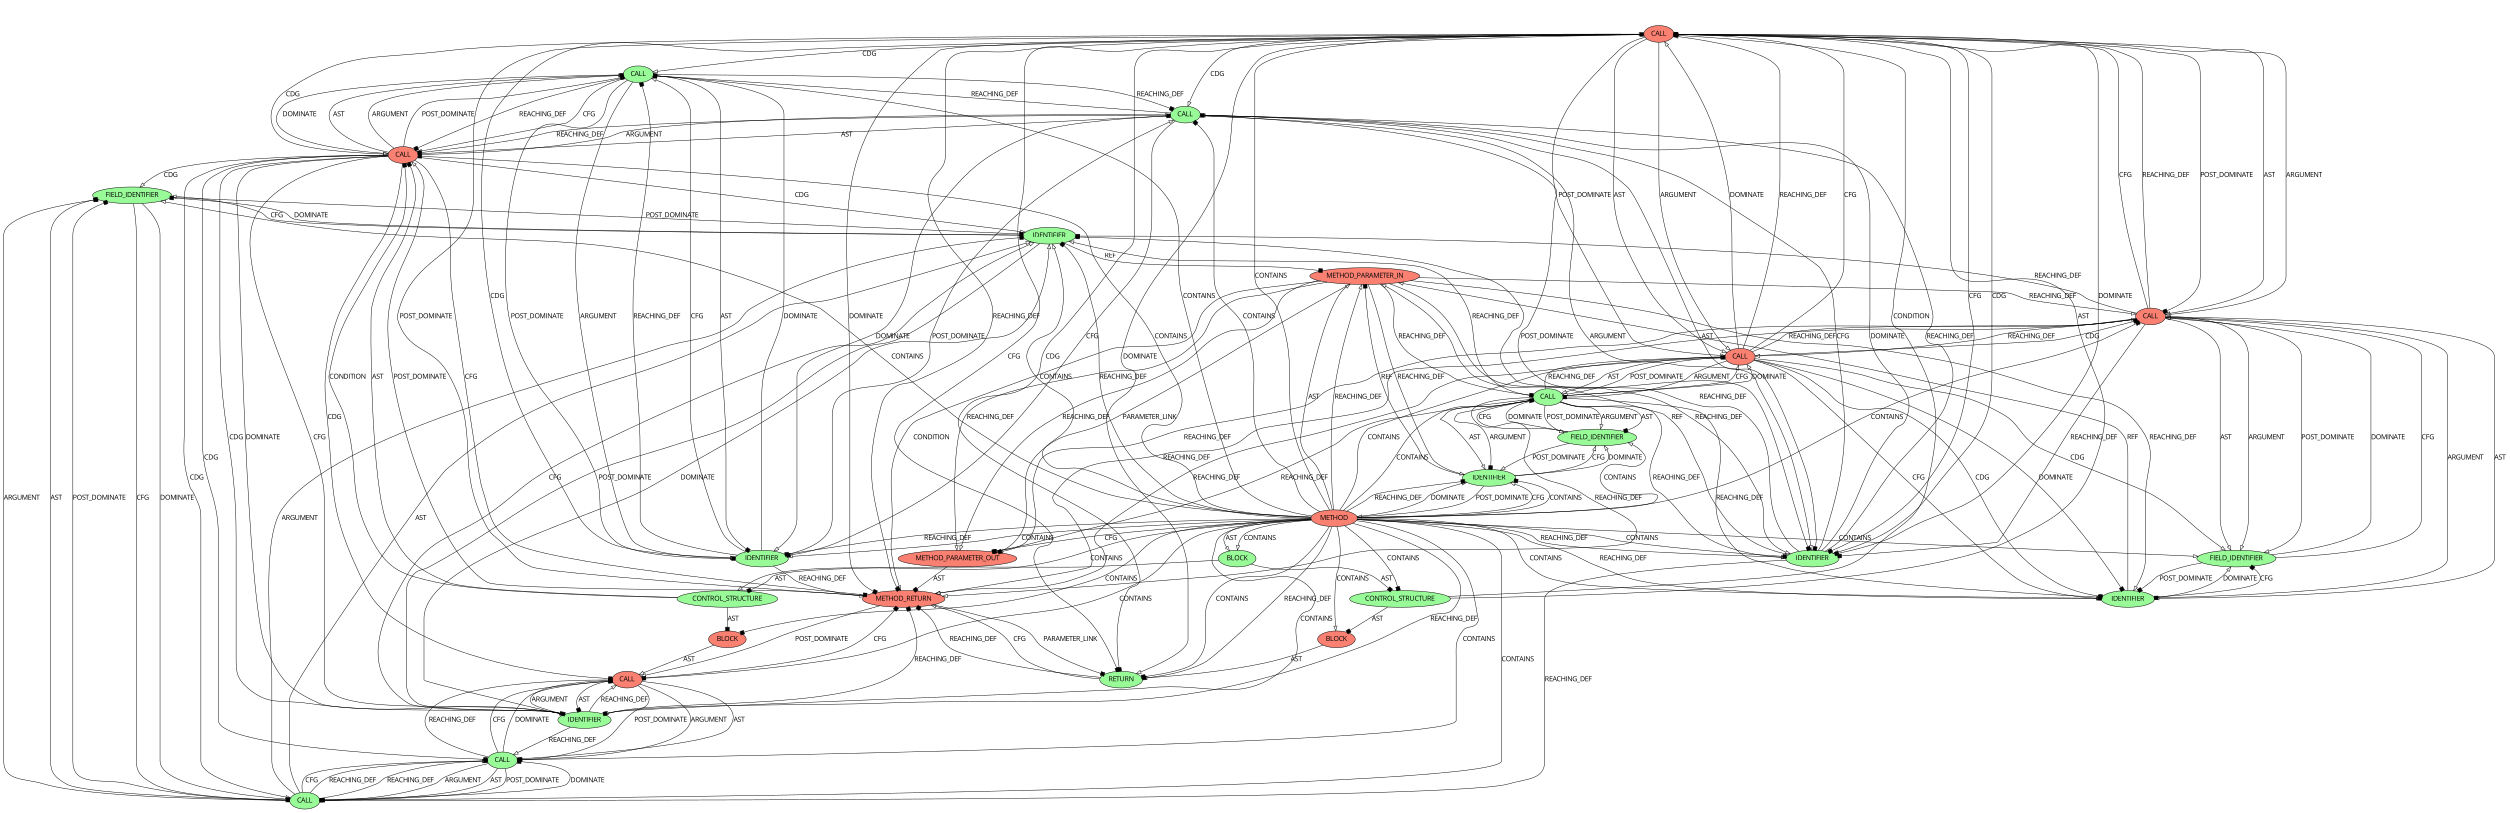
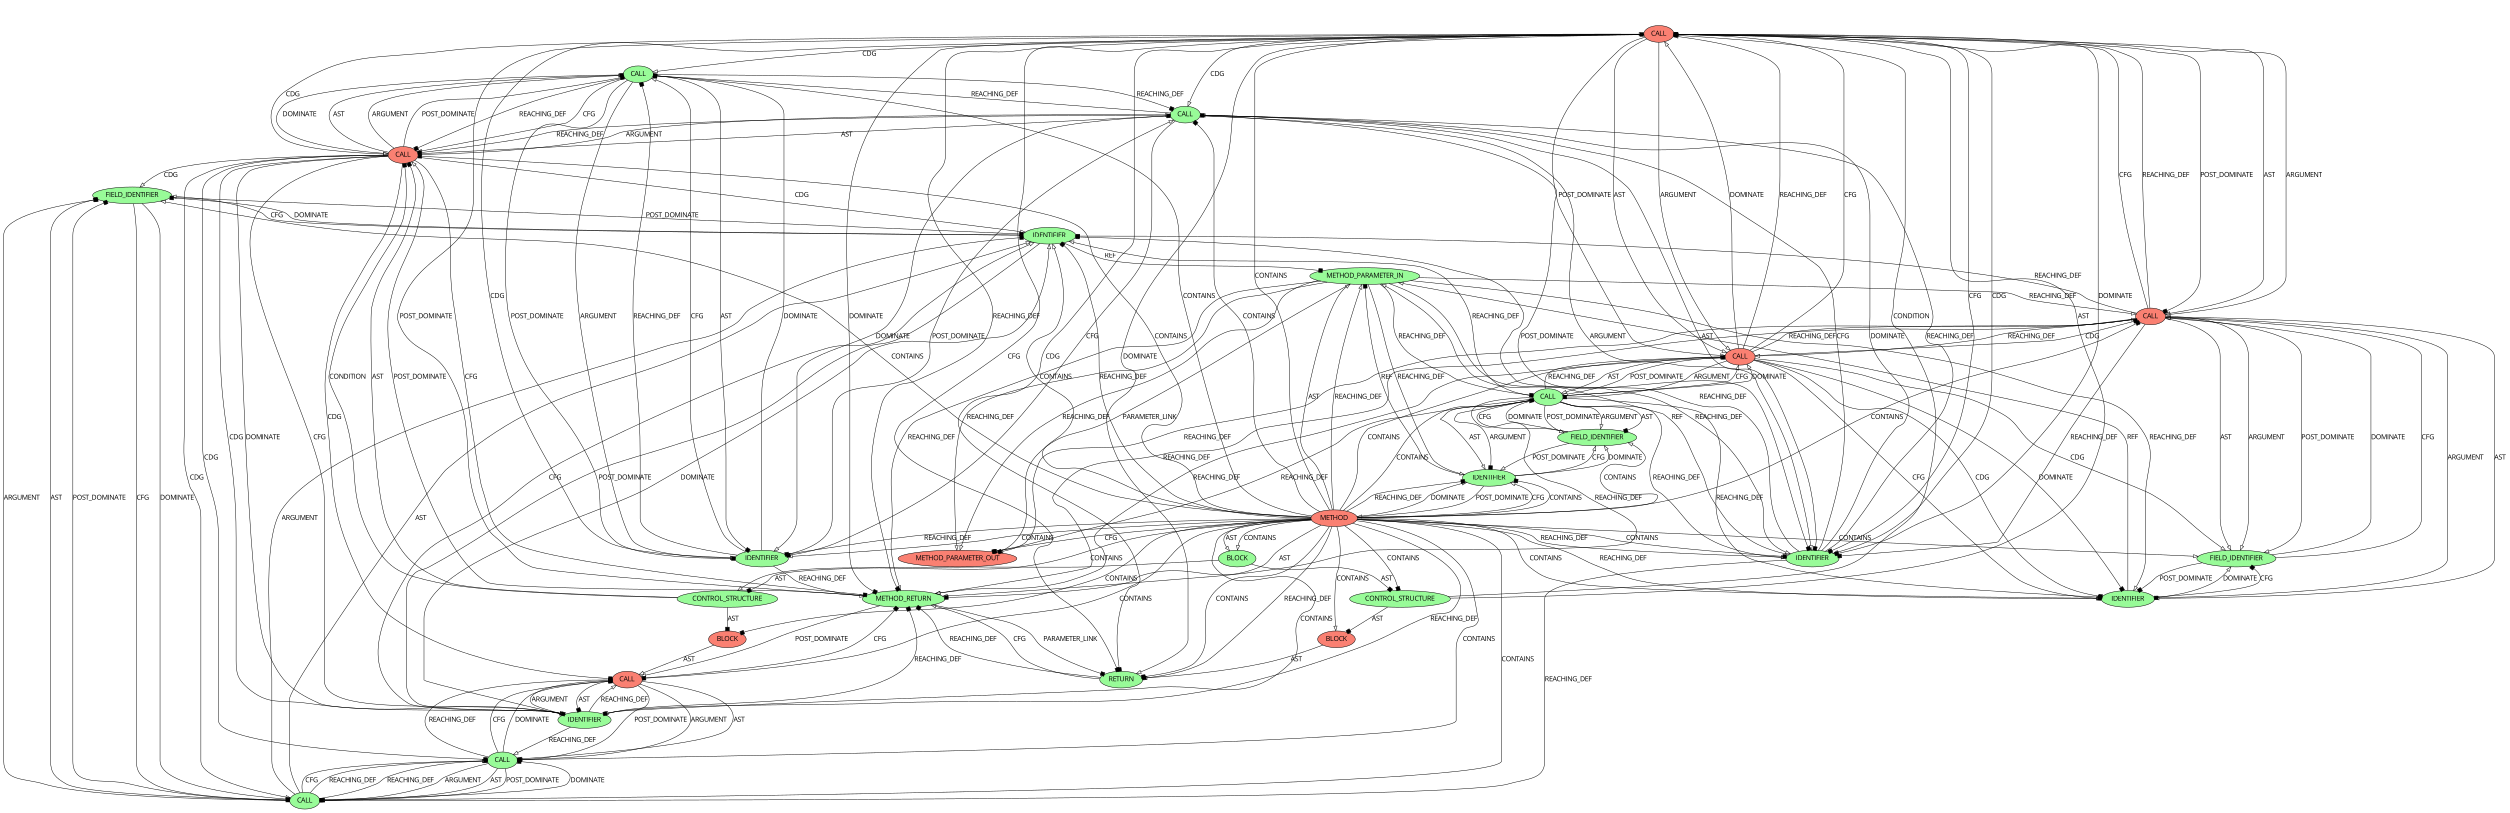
node "METHOD_PARAMETER_IN": fillcolor salmon -> palegreen
edge "METHOD_PARAMETER_IN" -> "METHOD_RETURN": label "CONDITION" -> "REACHING_DEF"
edge "METHOD_PARAMETER_OUT" -> "METHOD_RETURN": now "METHOD" -> "METHOD_RETURN"
node "METHOD_RETURN": fillcolor salmon -> palegreen
